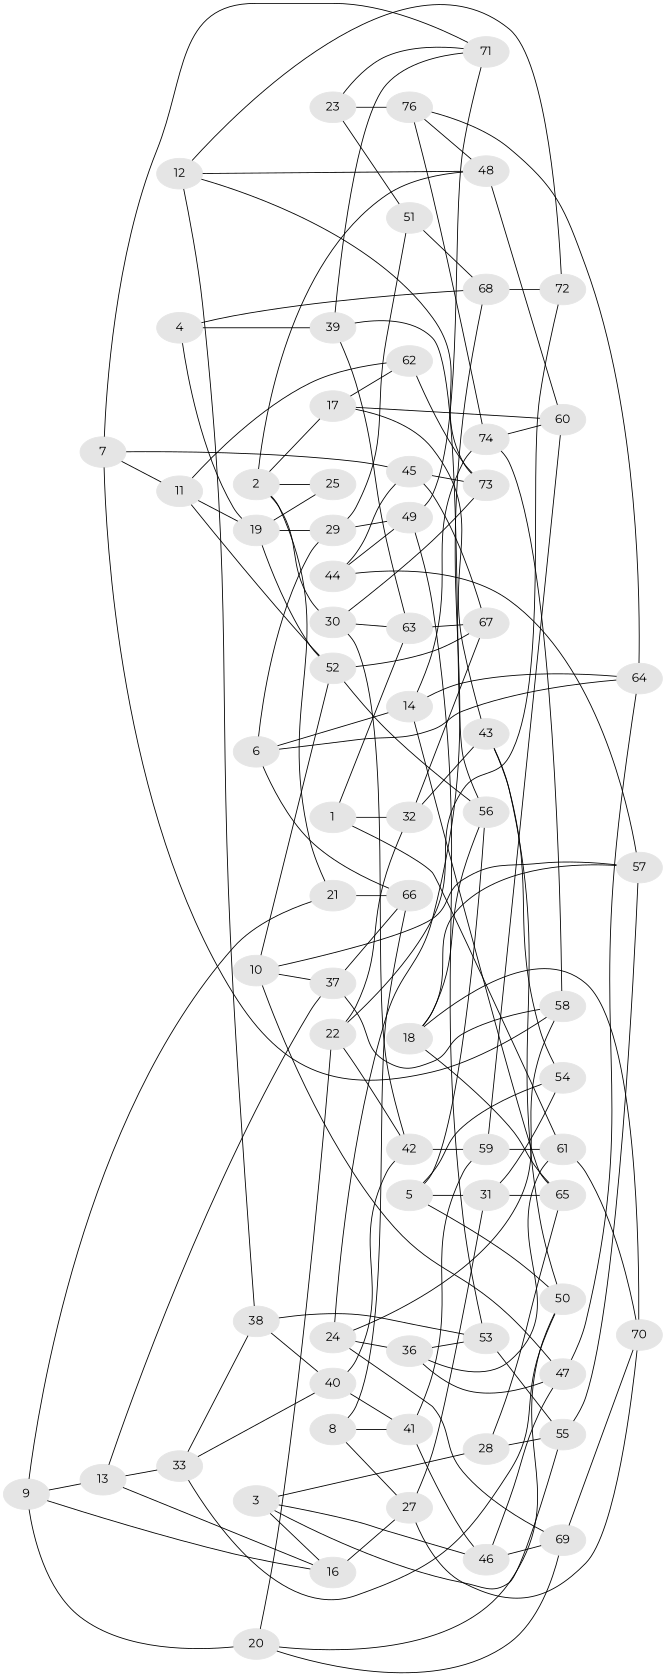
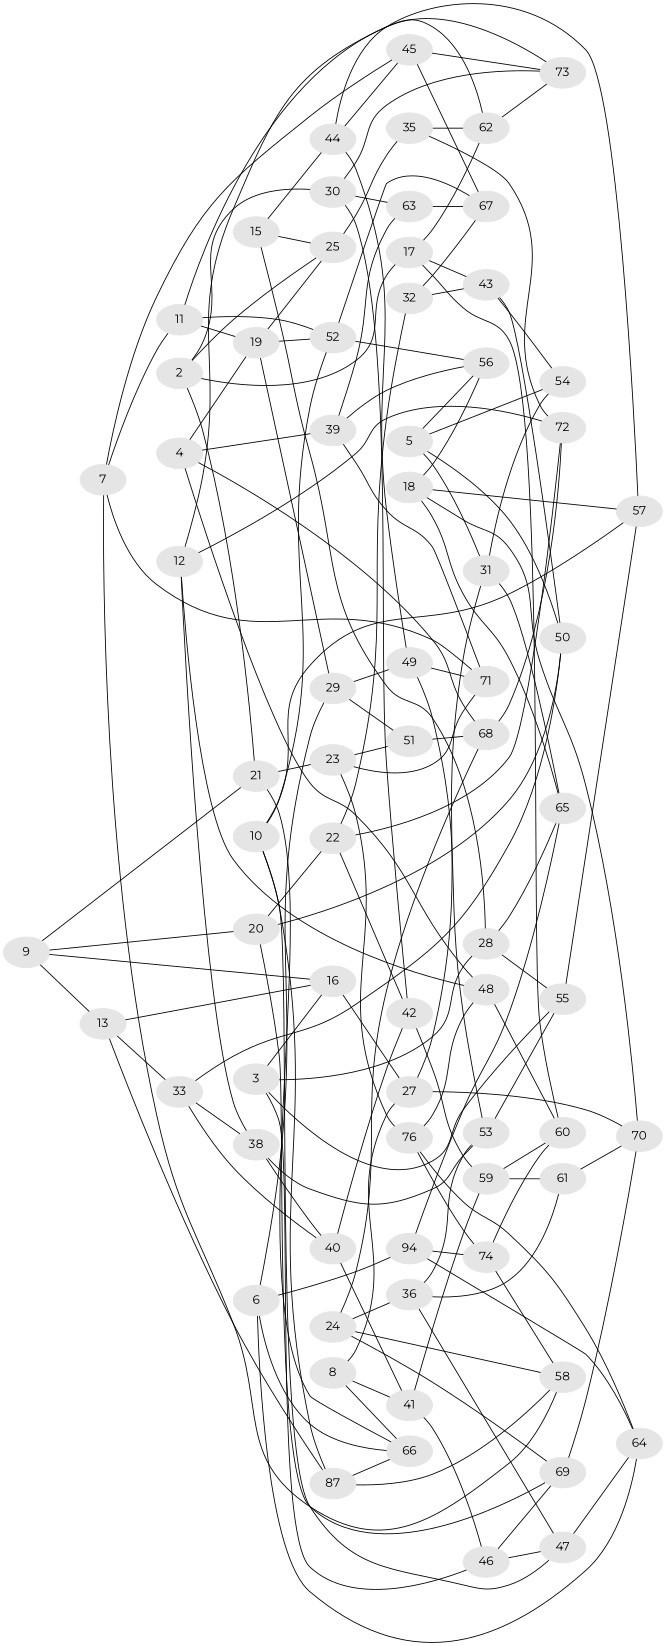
node "35": added
node "15": added
edge "48" -- "2": now "48" -- "4"
node "14": label "14" -> "94"
edge "23" -- "21": added
node "1": removed
node "37": label "37" -> "87"
